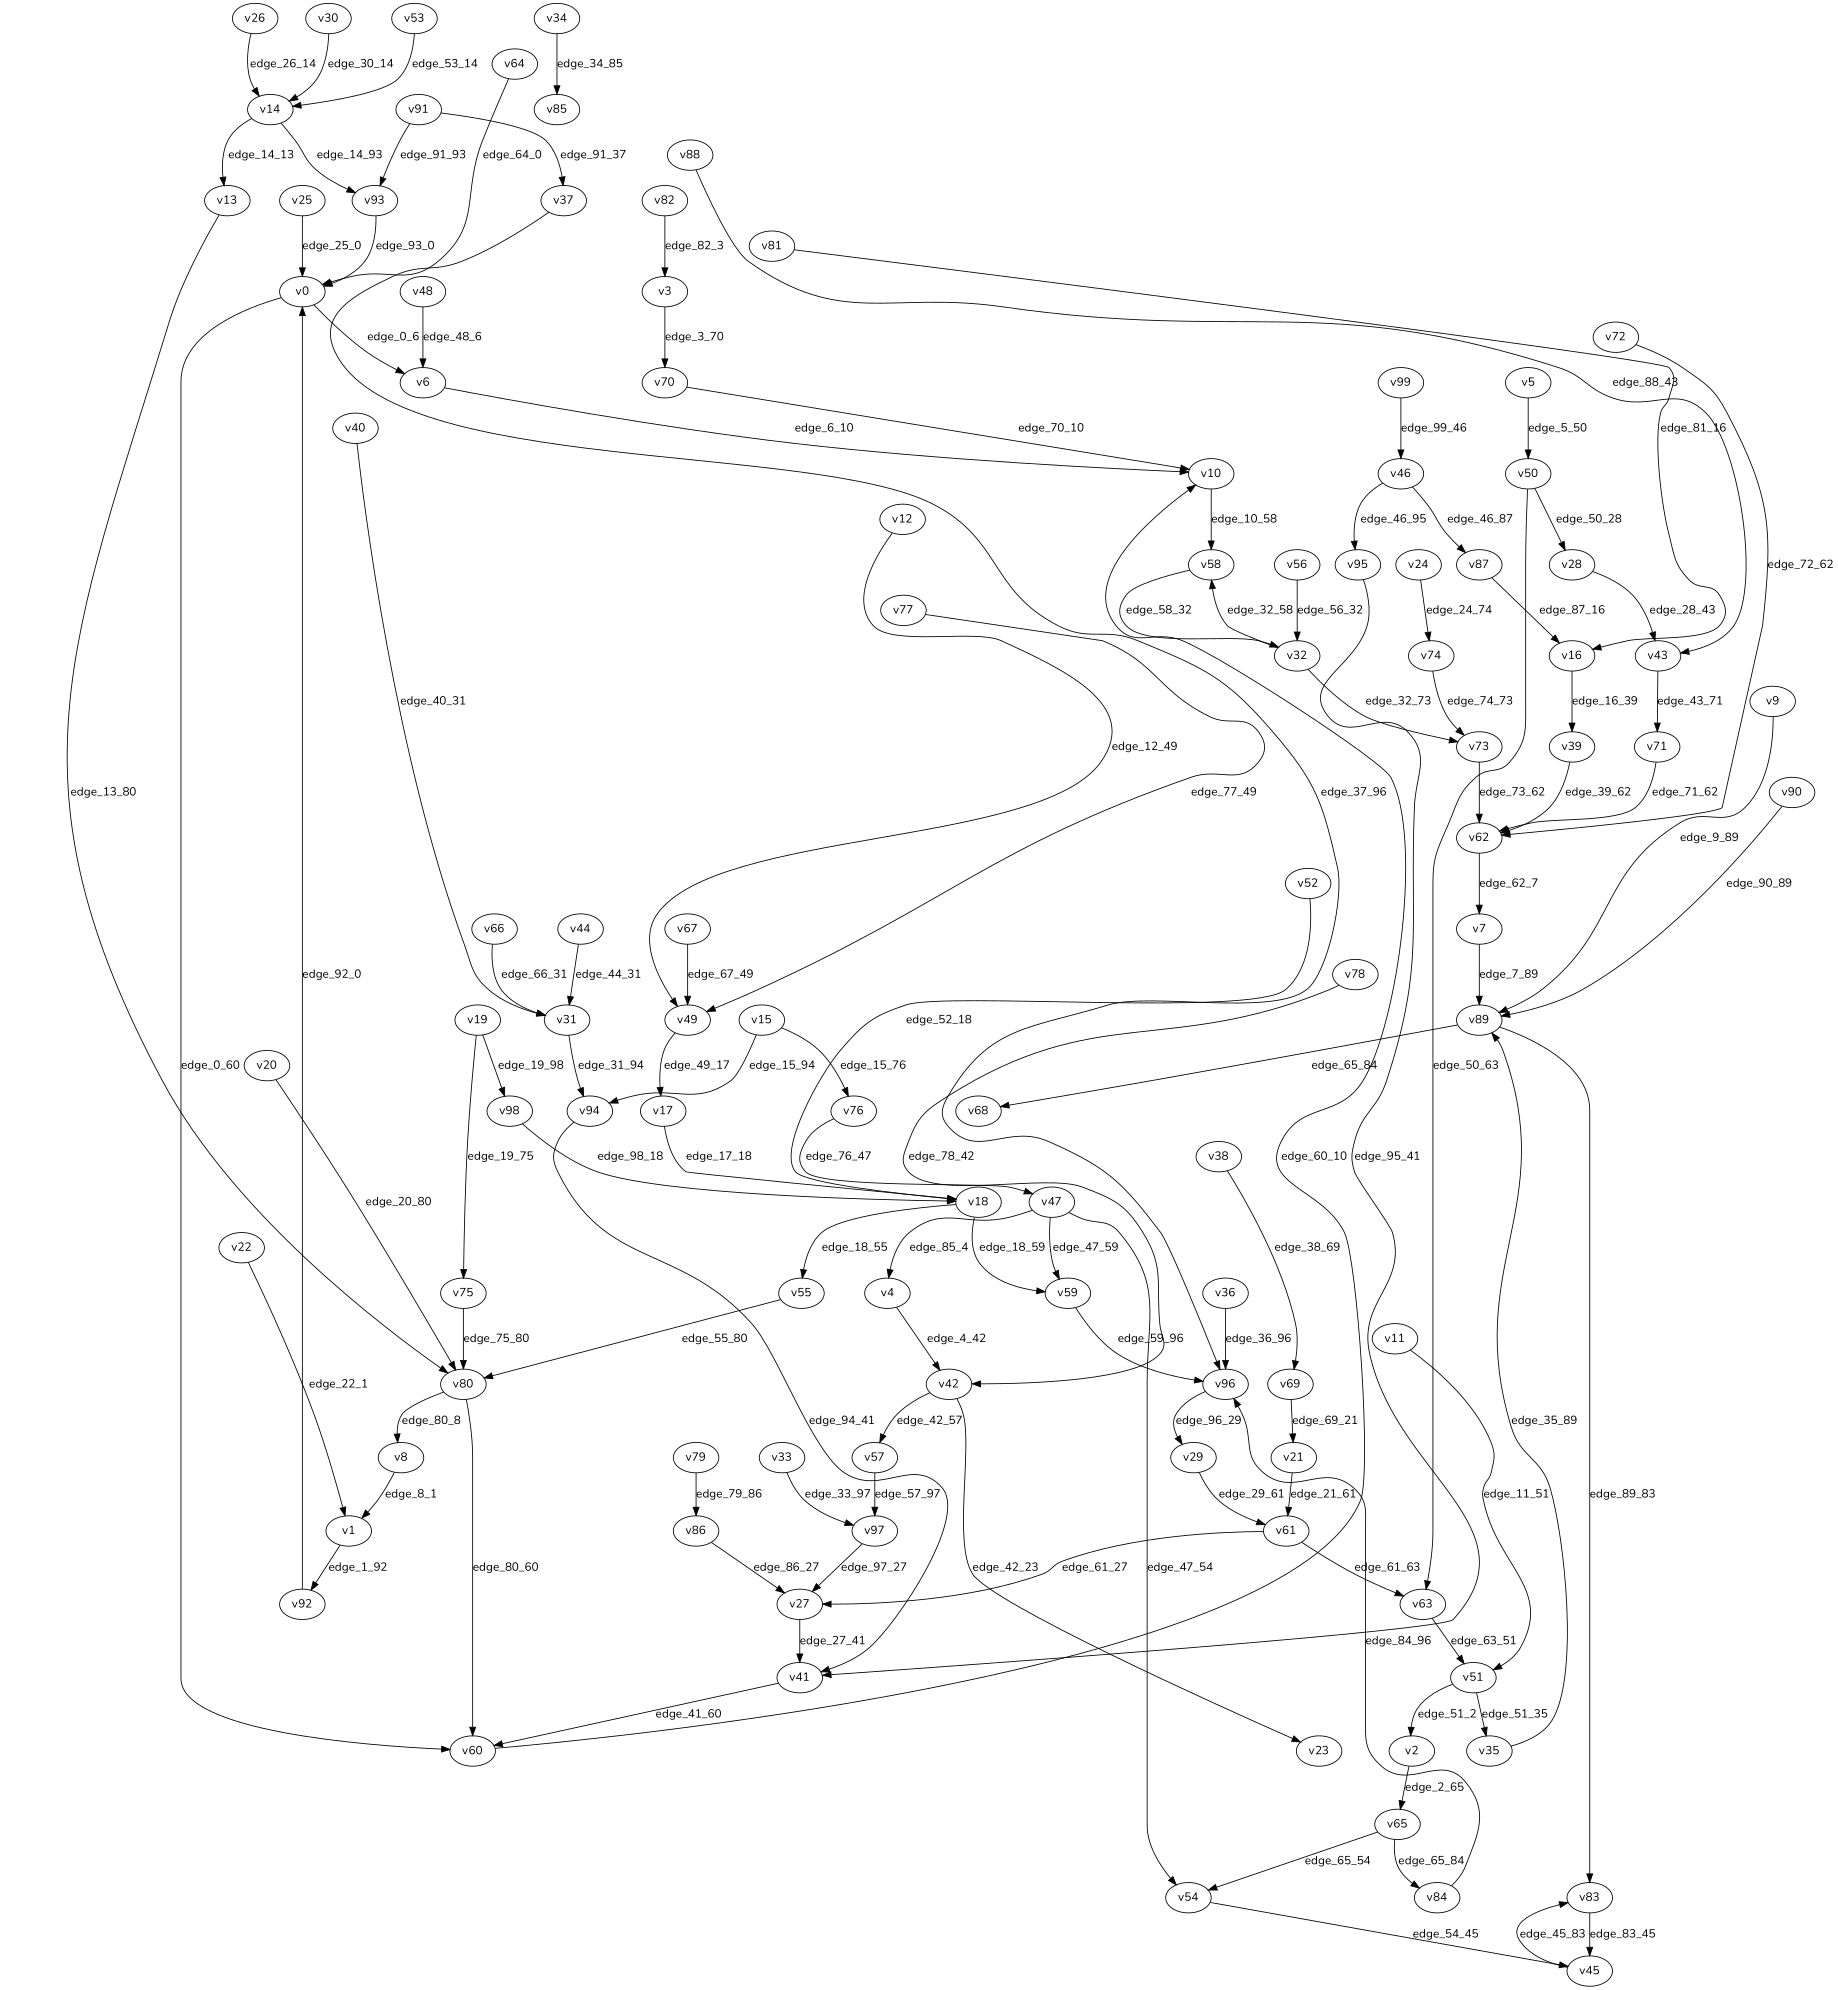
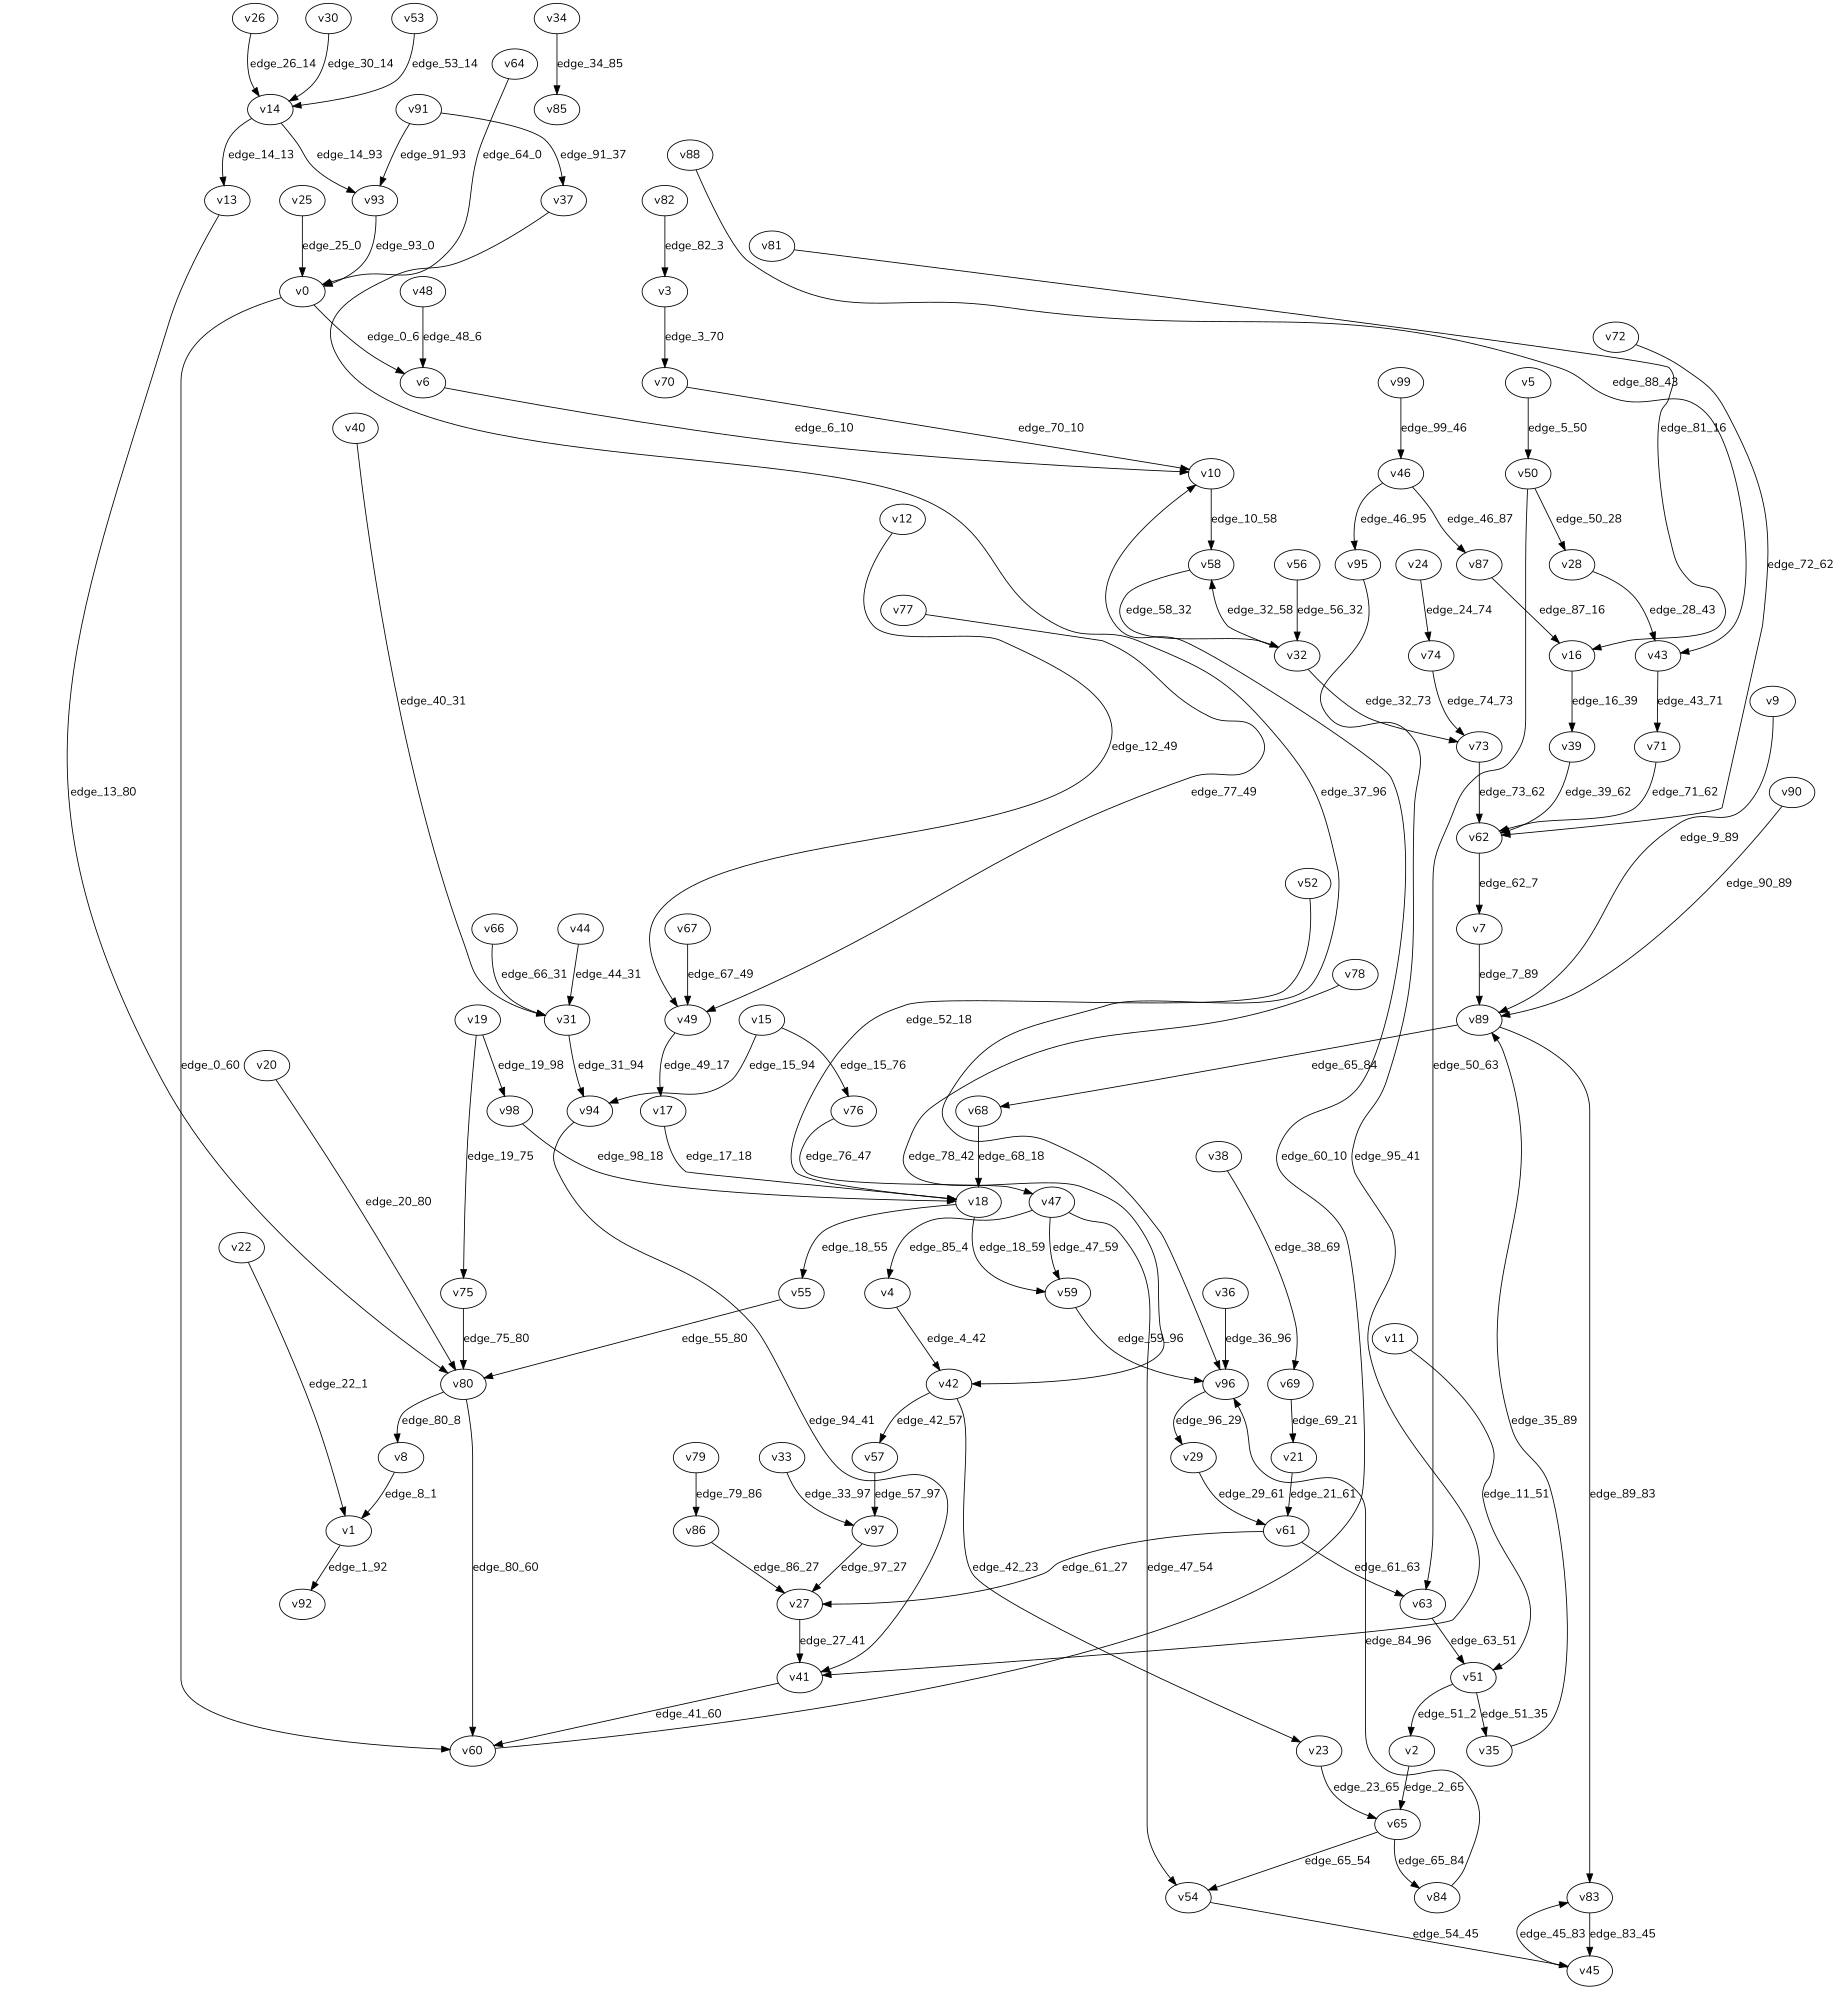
edge "v92" -> "v0": removed, label "edge_92_0"
edge "v68" -> "v18": added, label "edge_68_18"
edge "v23" -> "v65": added, label "edge_23_65"
